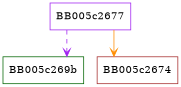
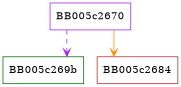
node "BB005c2677": label "BB005c2677" -> "BB005c2670"
node "BB005c2674": label "BB005c2674" -> "BB005c2684"
